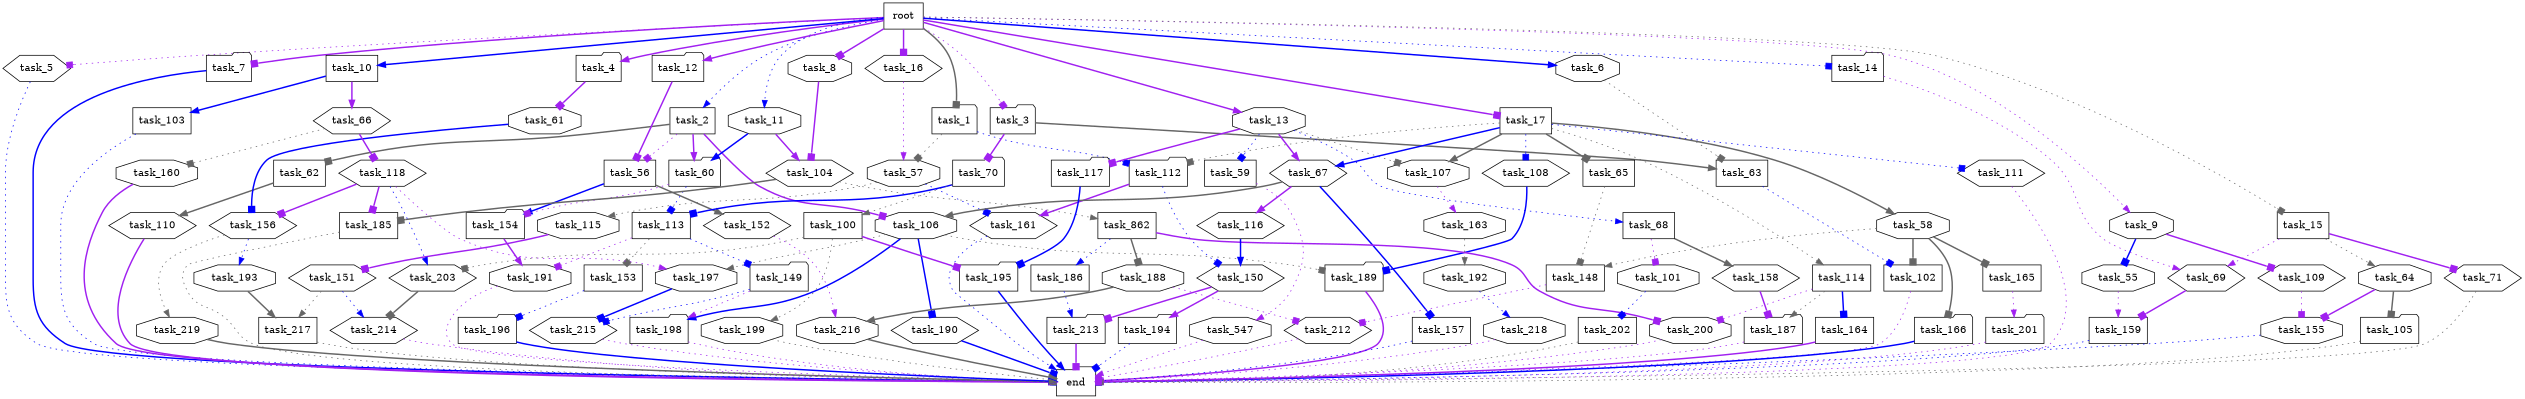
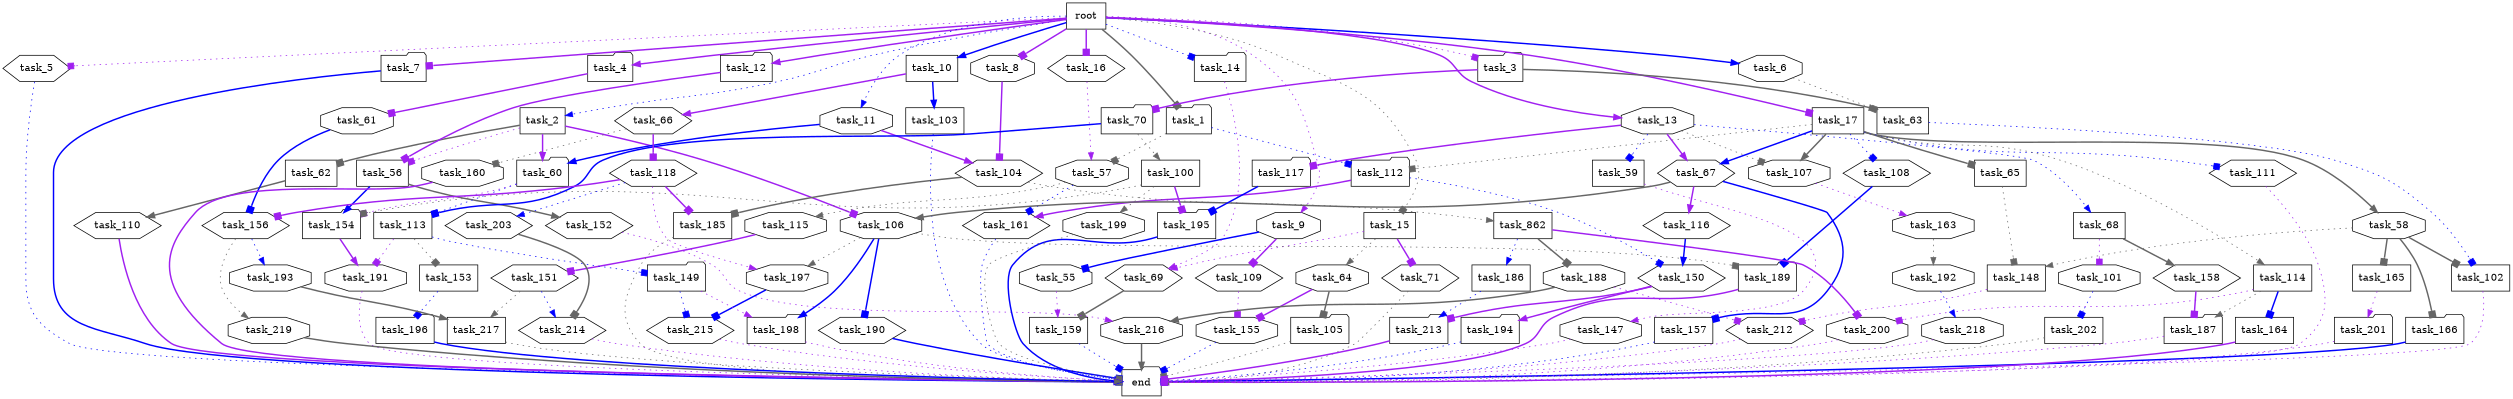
edge "task_100" -> "task_203": now "task_100" -> "task_154"
edge "task_69" -> "task_159": color purple -> gray40
node "task_547": label "task_547" -> "task_147"
